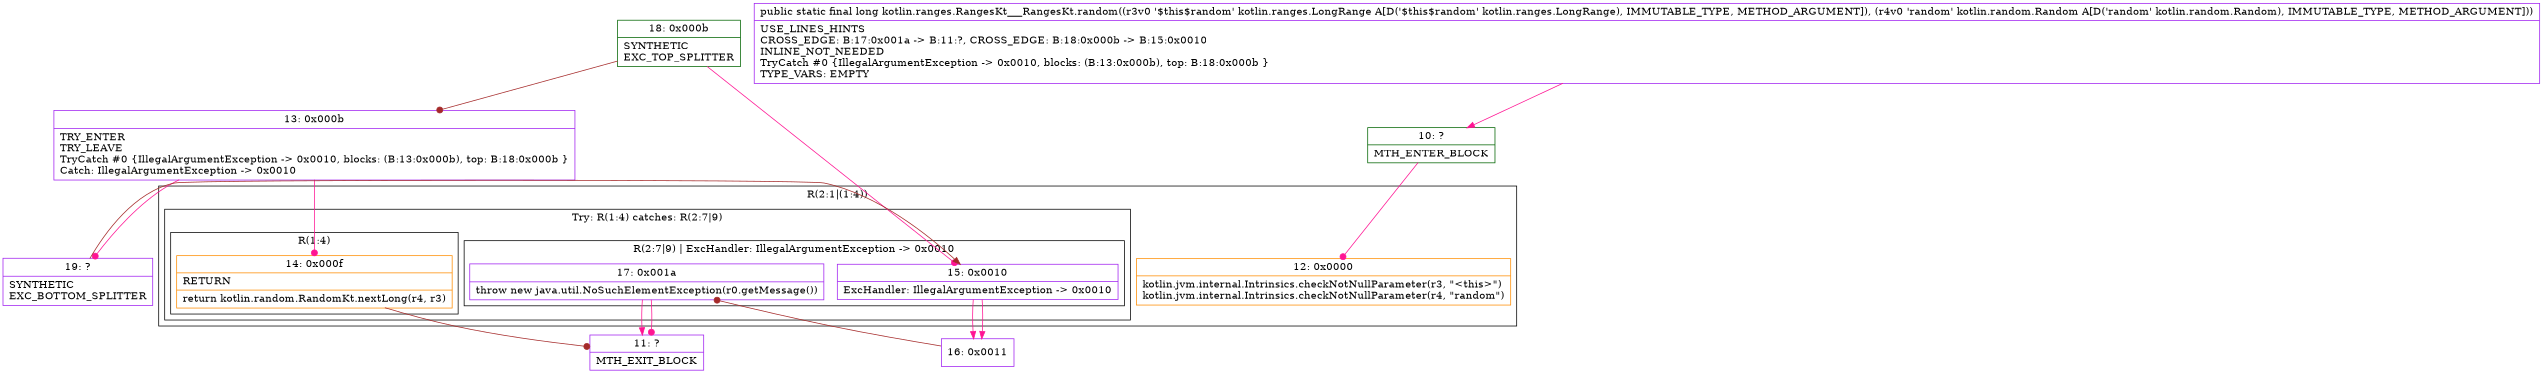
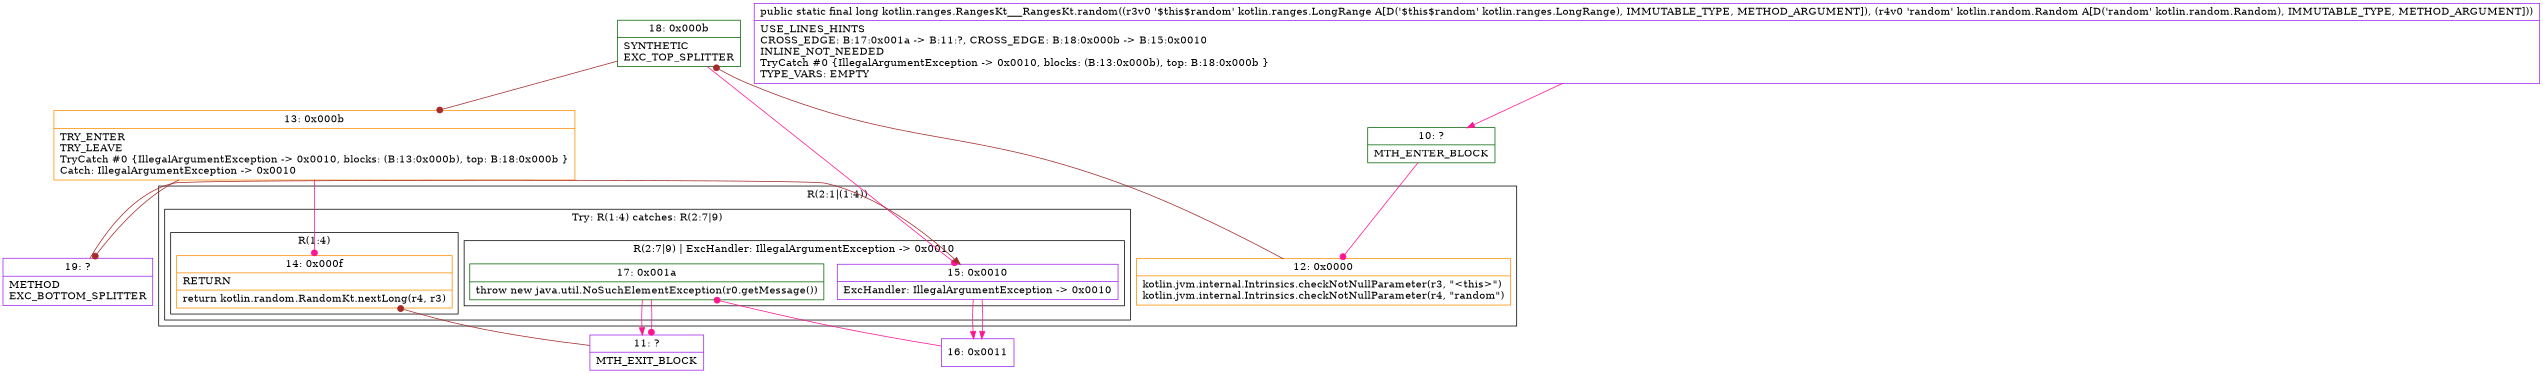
node "13: 0x000b": color purple -> darkorange
edge "12: 0x0000" -> "18: 0x000b": added
edge "13: 0x000b" -> "19: ?": color deeppink -> brown
node "17: 0x001a": color purple -> darkgreen
node "19: ?": text "SYNTHETIC" -> "METHOD"
edge "16: 0x0011" -> "17: 0x001a": color brown -> deeppink
edge "14: 0x000f" -> "11: ?": reversed
